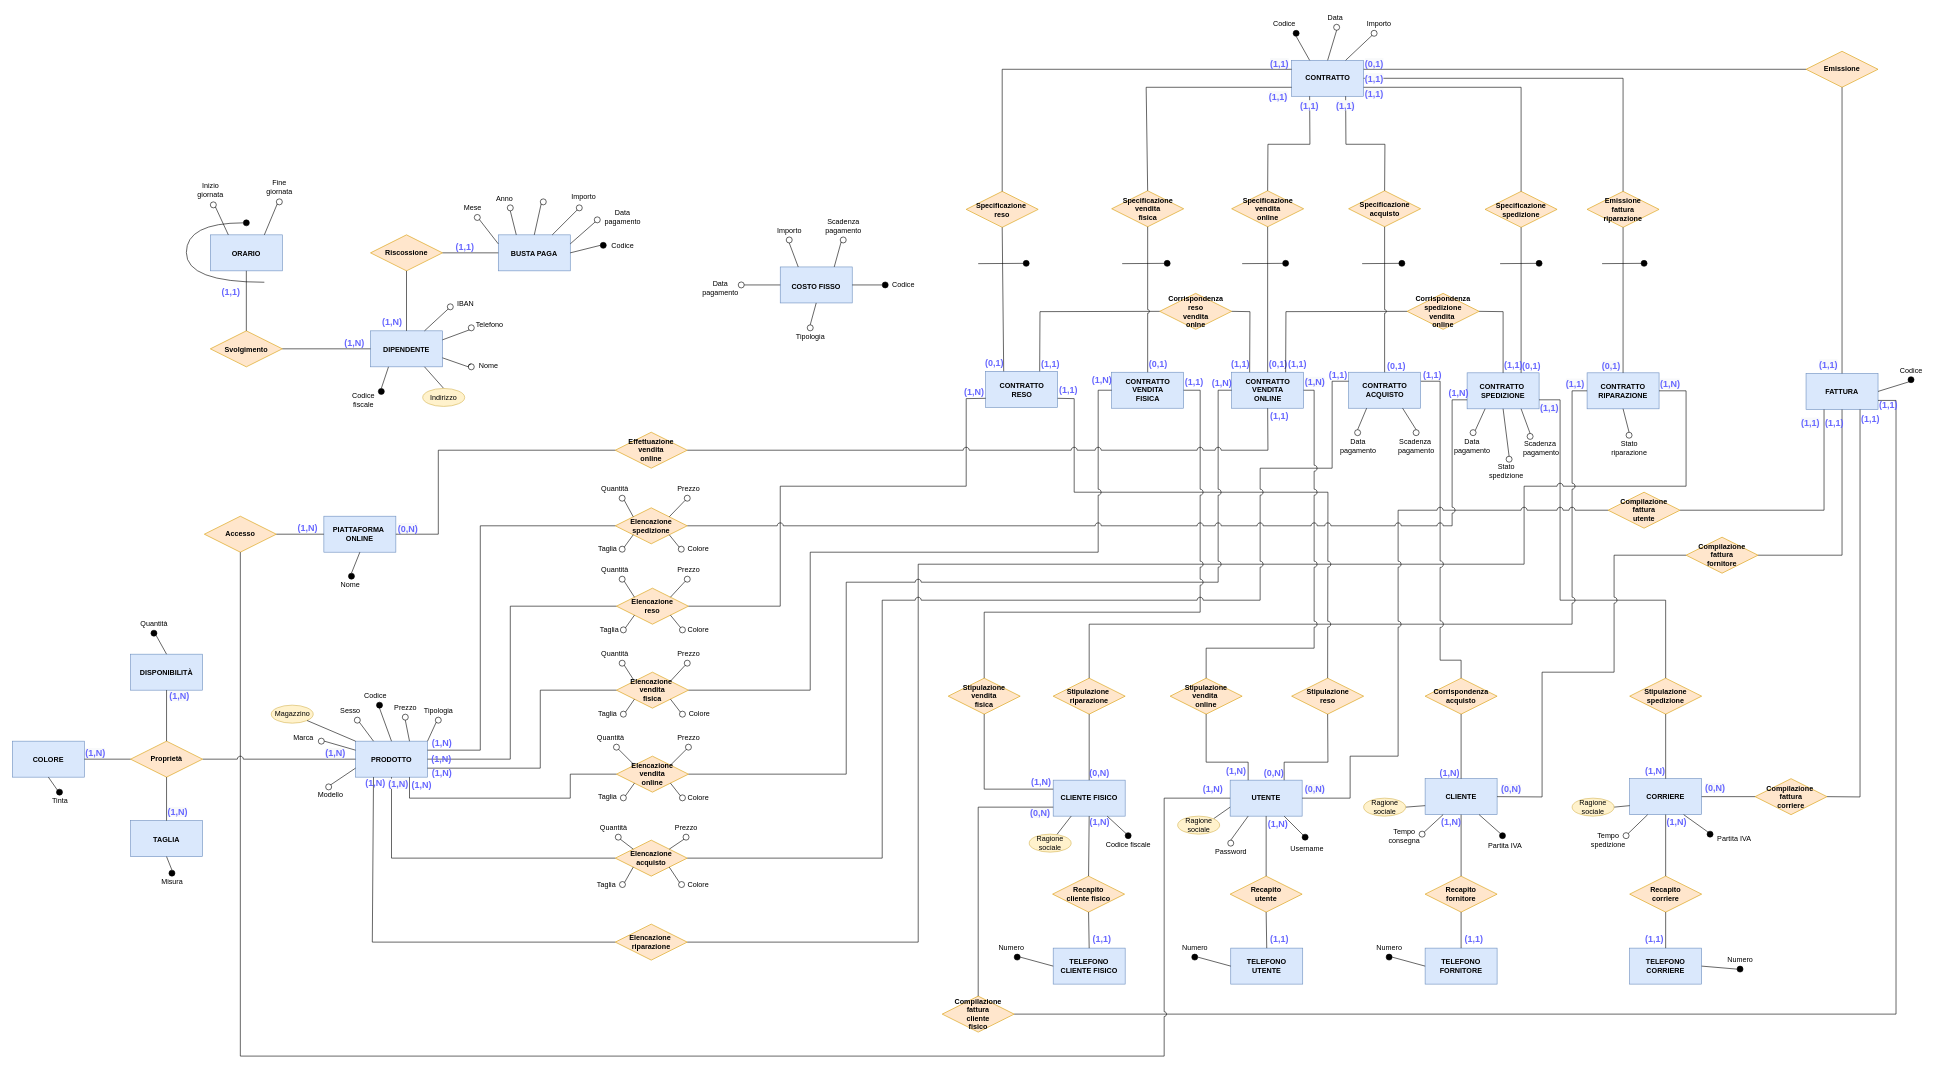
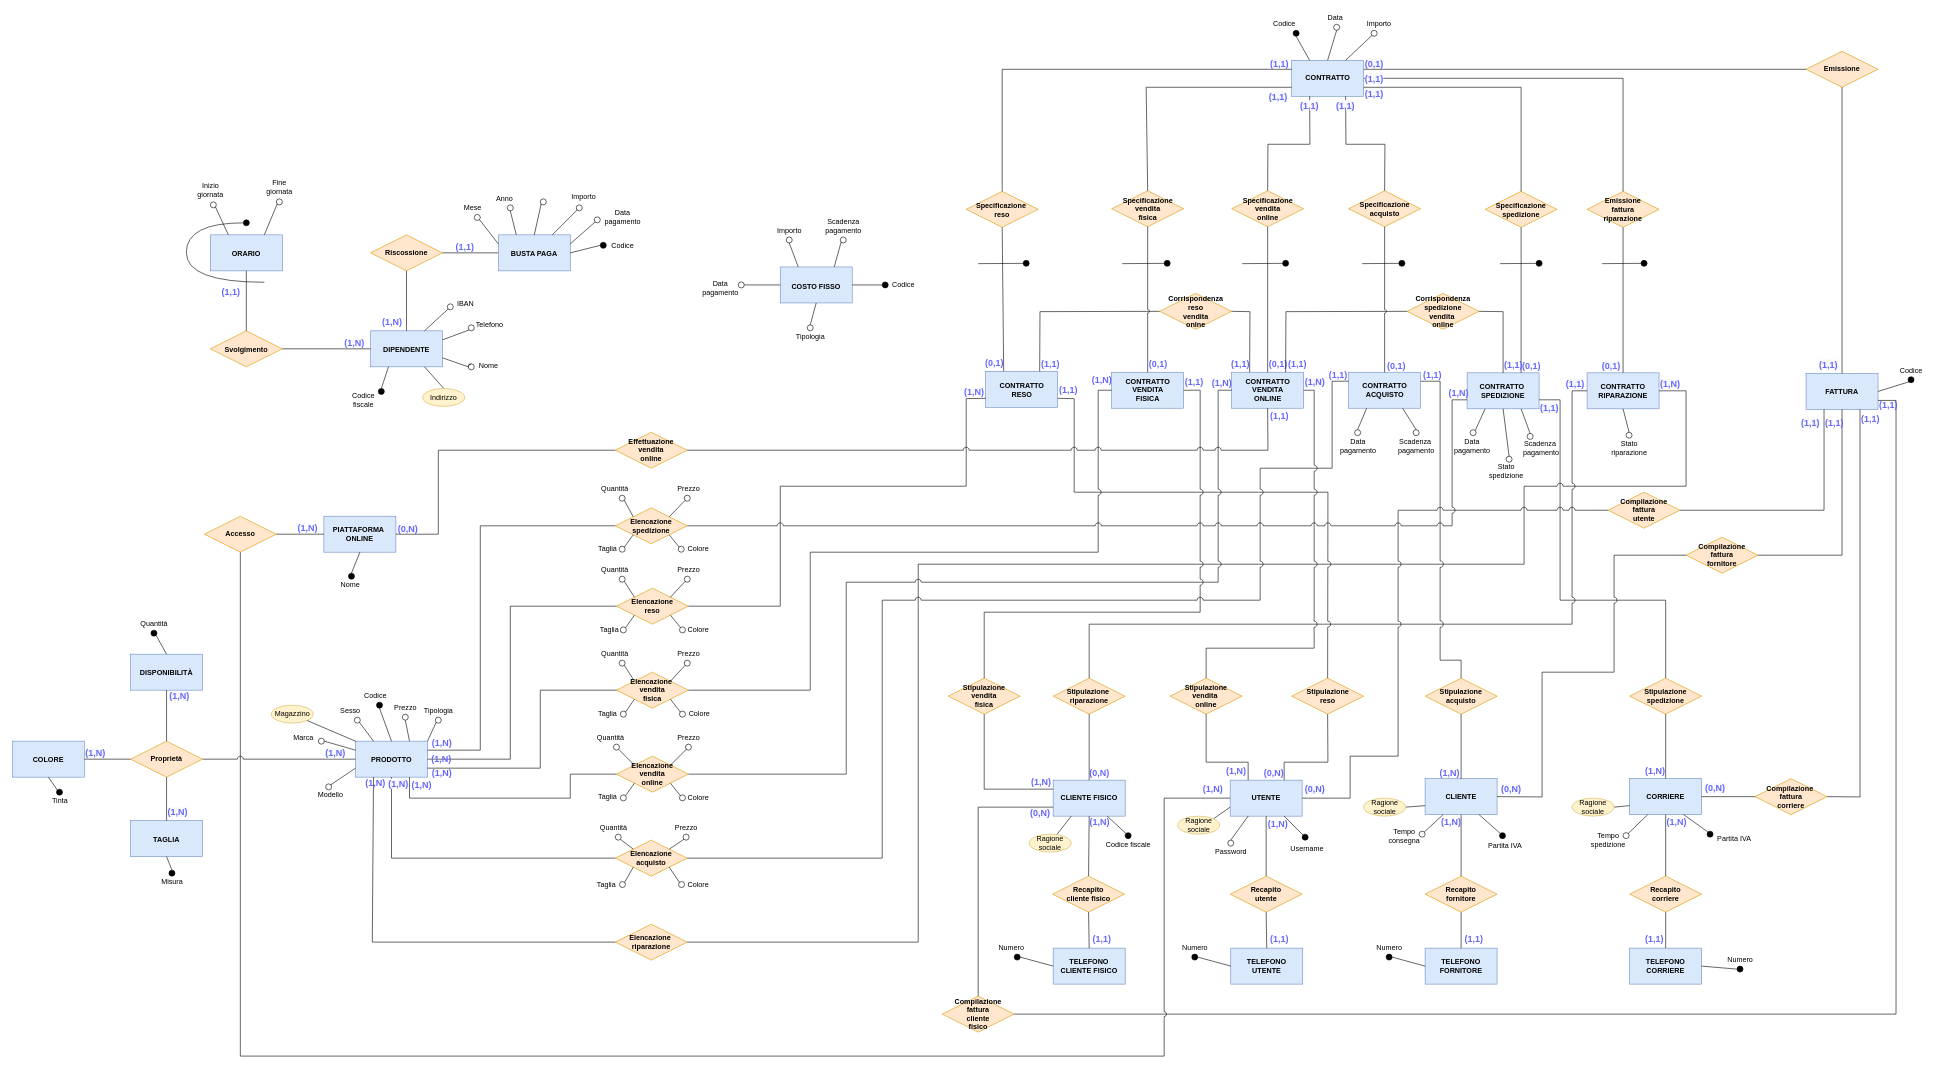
node "Corrispondenza acquisto": label "Corrispondenza acquisto" -> "Stipulazione acquisto"
